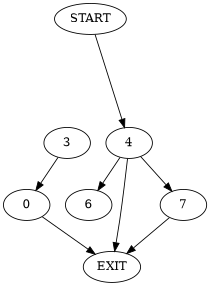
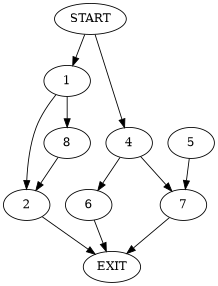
node "1": added
node "3": label "3" -> "8"
node "5": added
edge "4" -> "EXIT": now "6" -> "EXIT"
node "0": label "0" -> "2"
